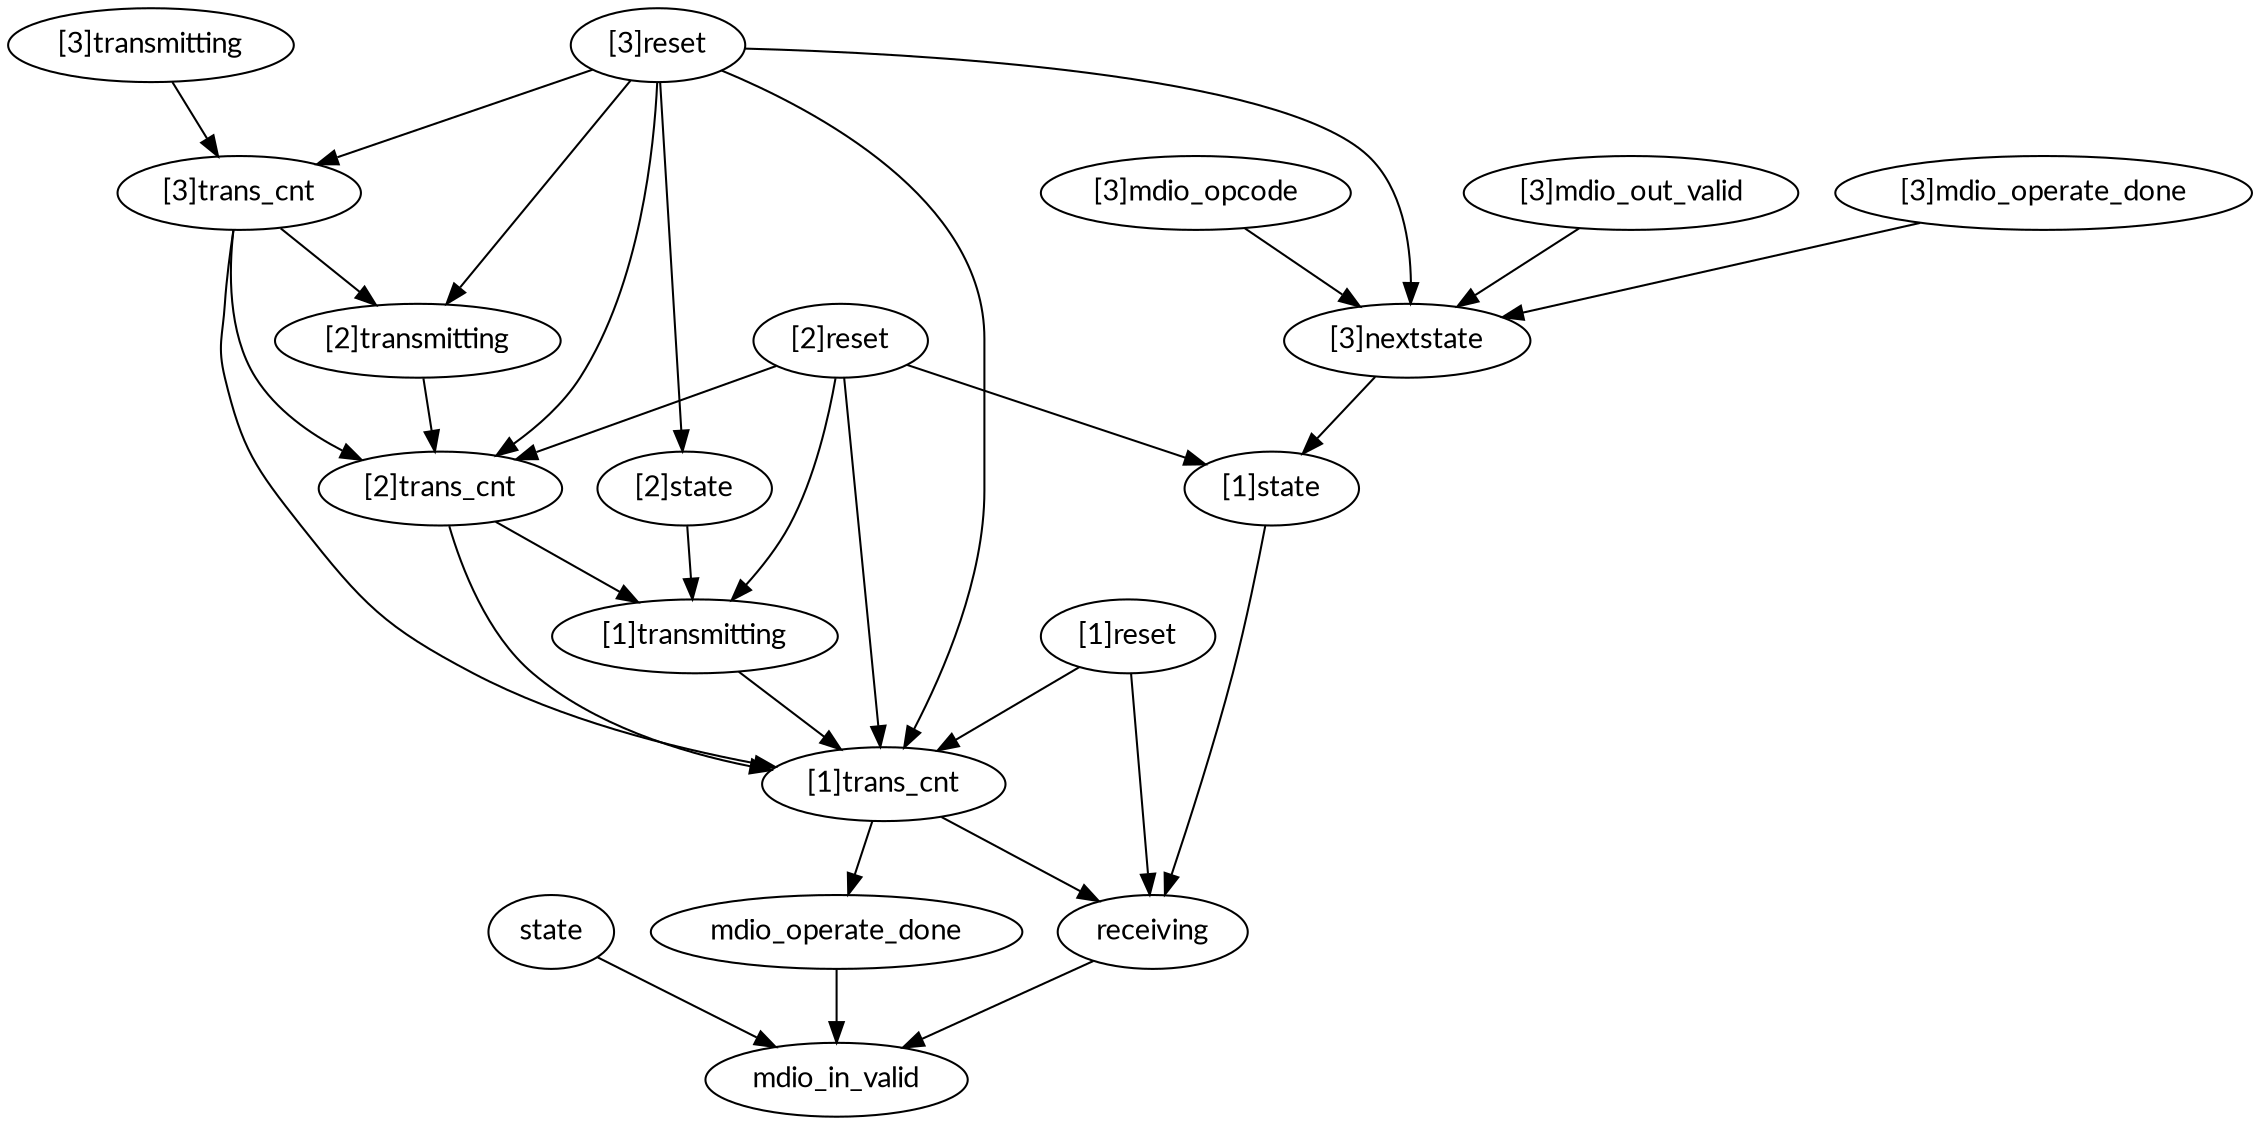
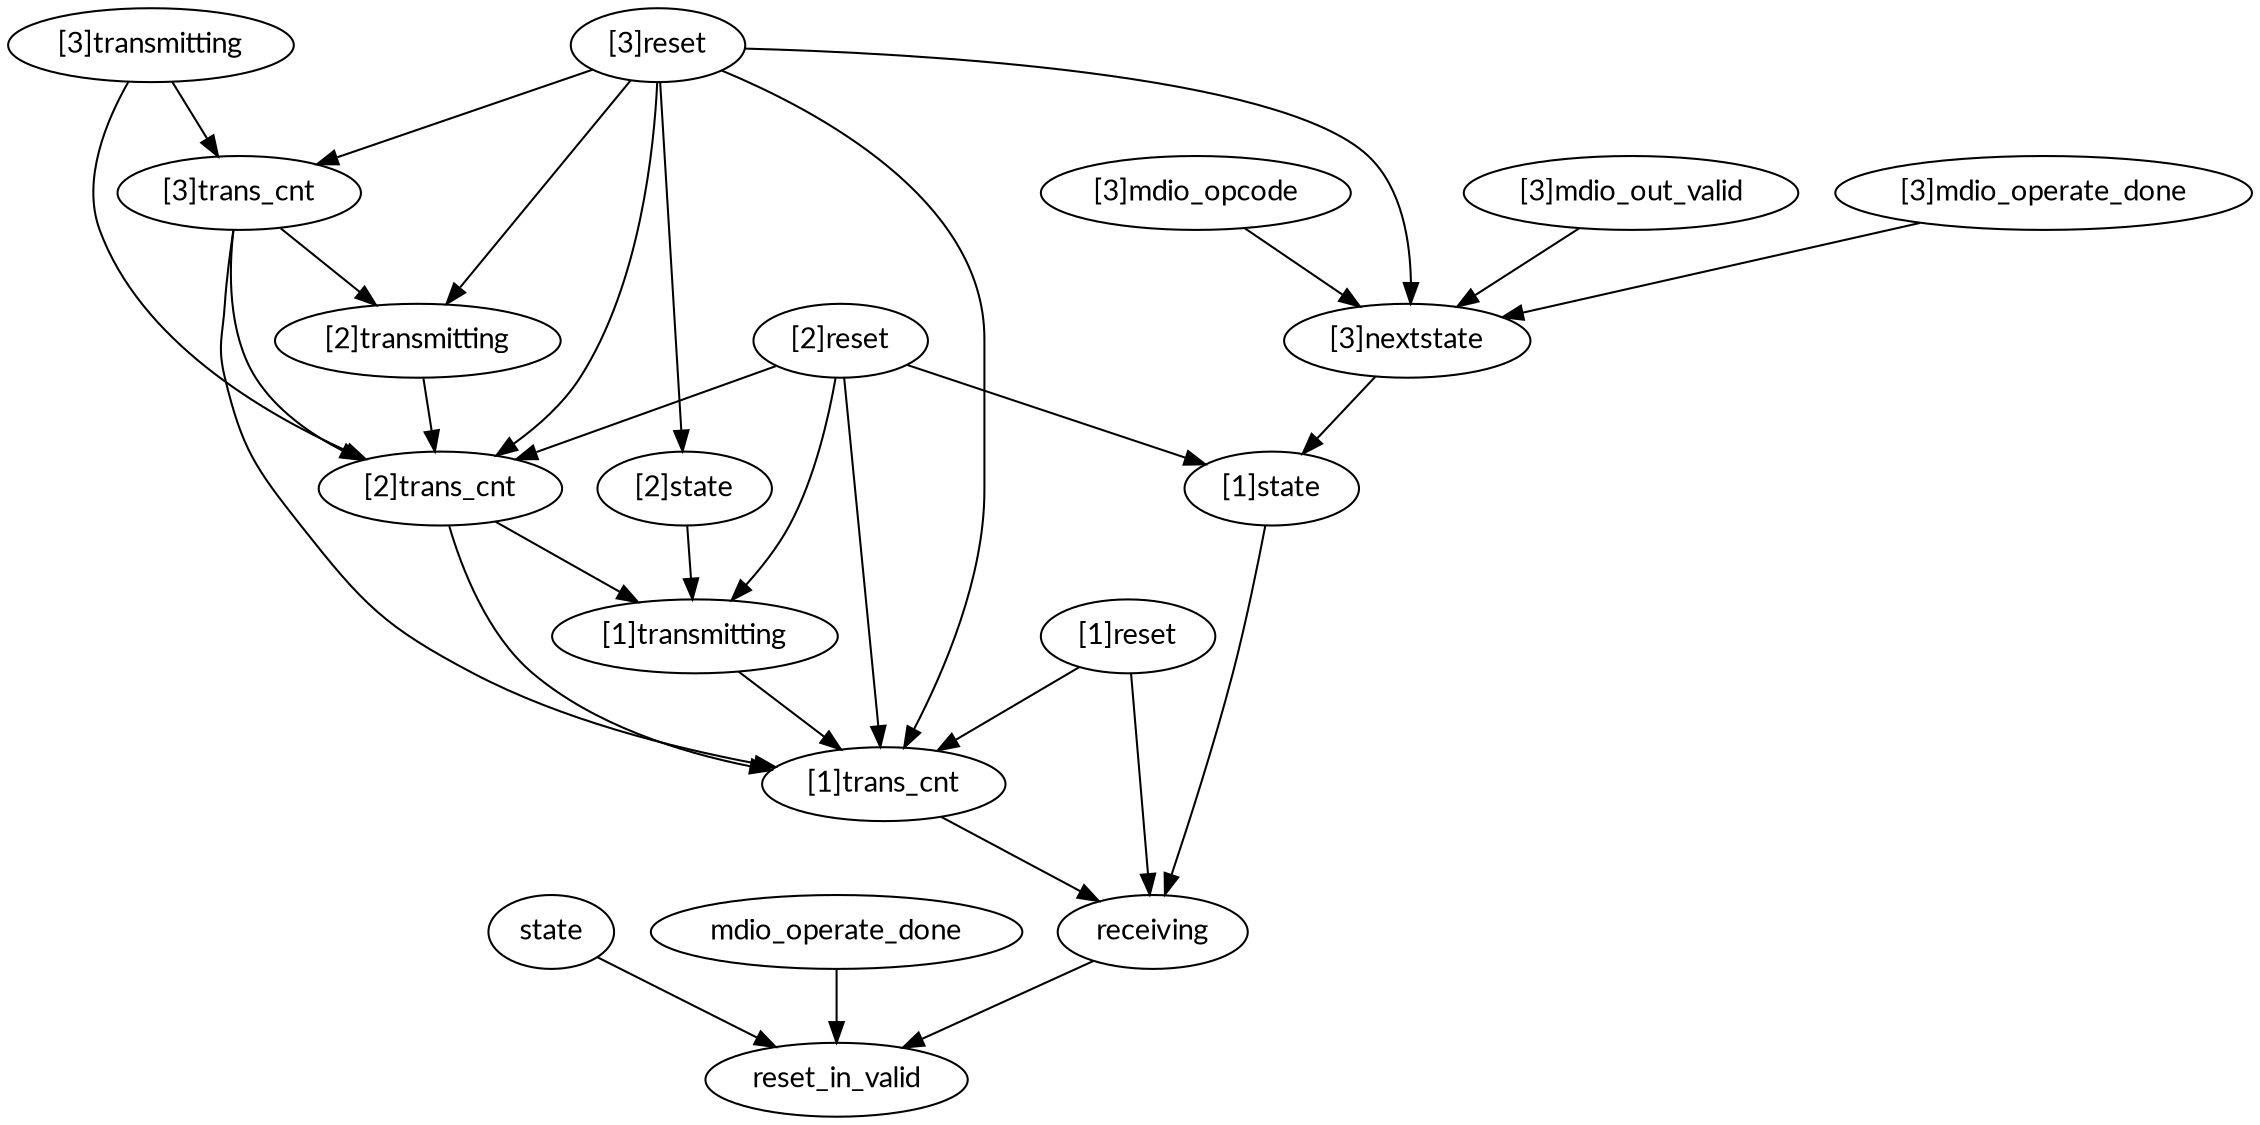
edge "[3]transmitting" -> "[2]trans_cnt": added
edge "[1]trans_cnt" -> "mdio_operate_done": removed
node "mdio_in_valid": label "mdio_in_valid" -> "reset_in_valid"
